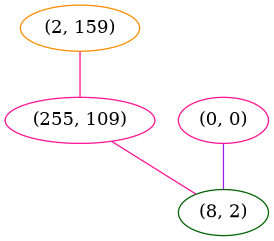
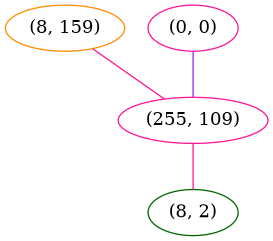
node "(2, 159)": label "(2, 159)" -> "(8, 159)"
edge "(0, 0)" -- "(8, 2)": now "(0, 0)" -- "(255, 109)"
